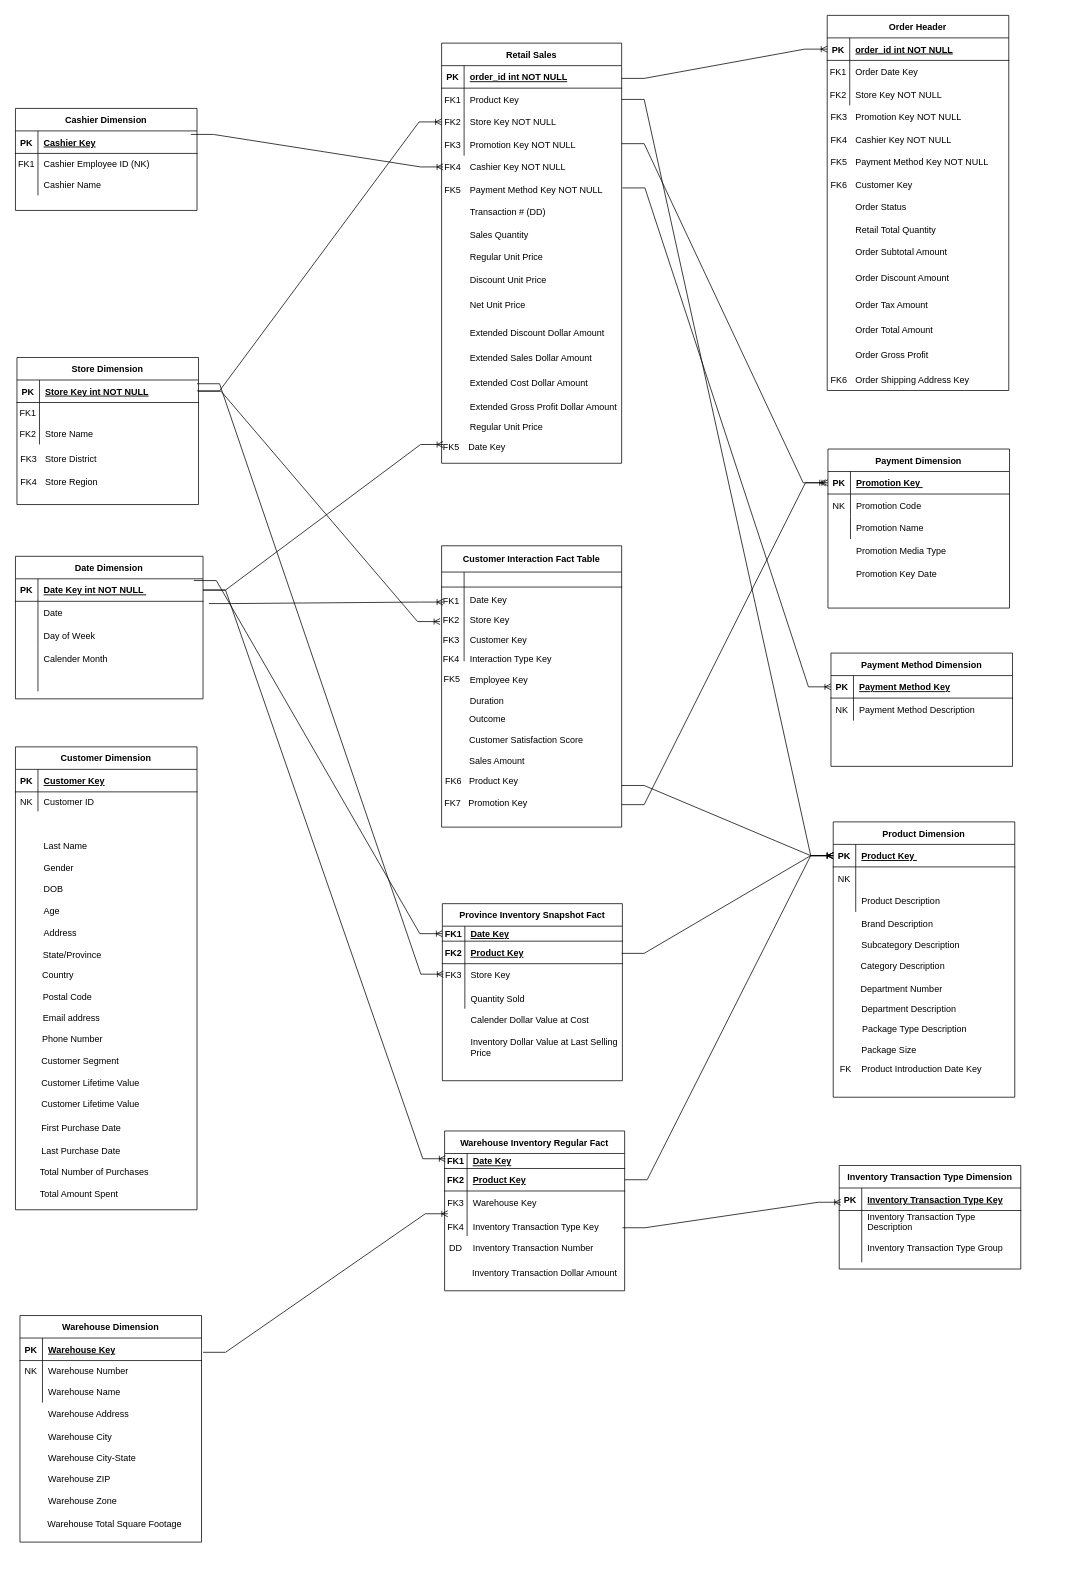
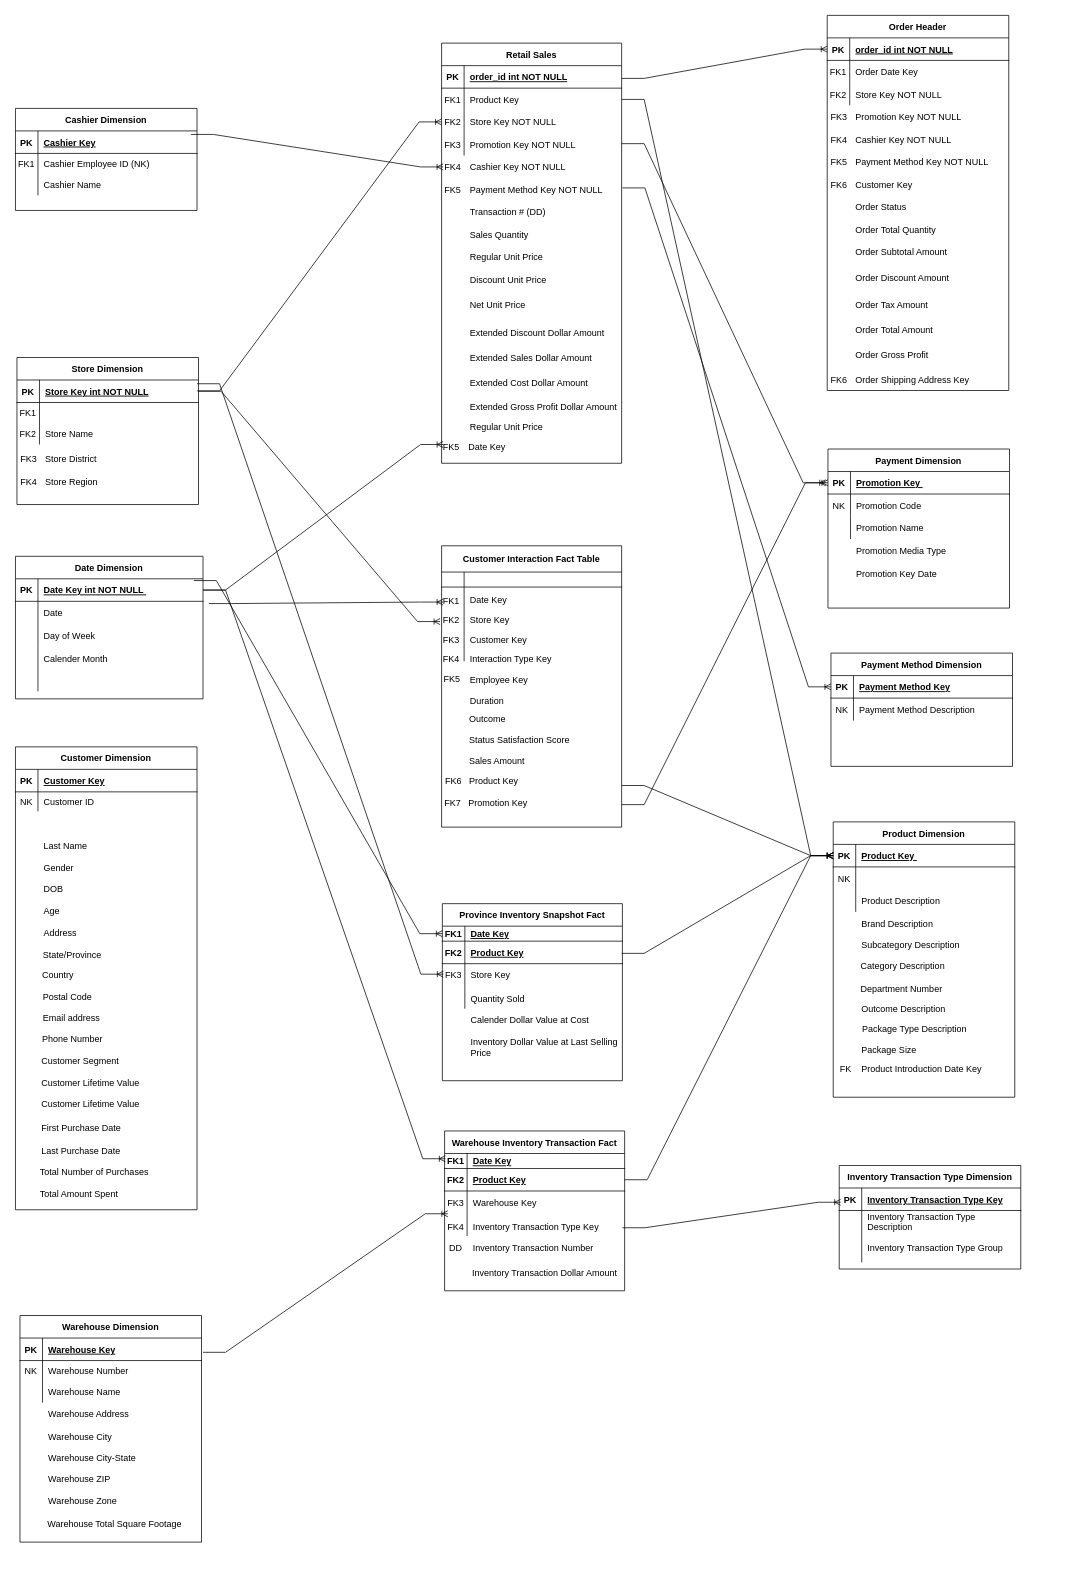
node "Retail Total Quantity": label "Retail Total Quantity" -> "Order Total Quantity"
node "Customer Satisfaction Score": label "Customer Satisfaction Score" -> "Status Satisfaction Score"
node "Department Description": label "Department Description" -> "Outcome Description"
node "Warehouse Inventory Regular Fact": label "Warehouse Inventory Regular Fact" -> "Warehouse Inventory Transaction Fact"
